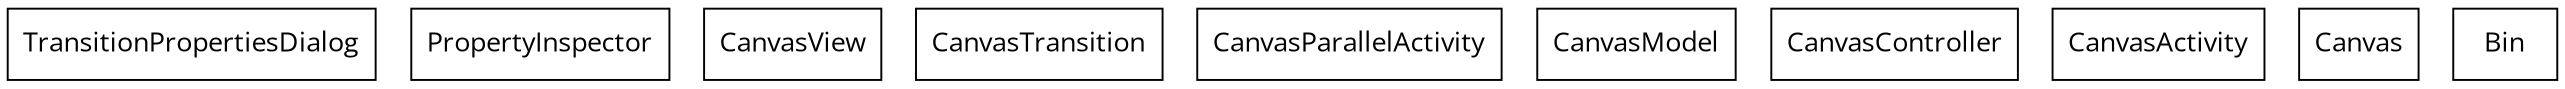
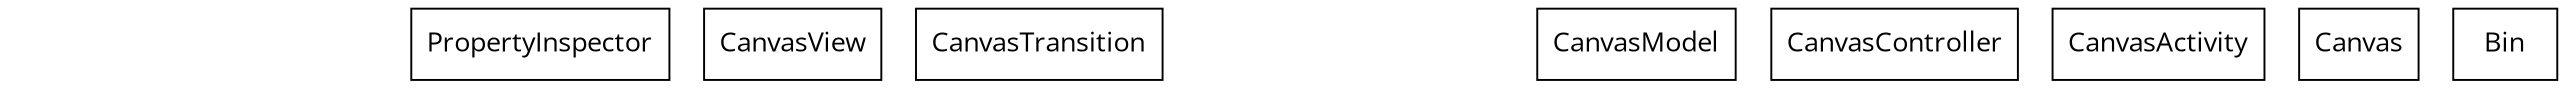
node "TransitionPropertiesDialog": removed
node "CanvasParallelActivity": removed
